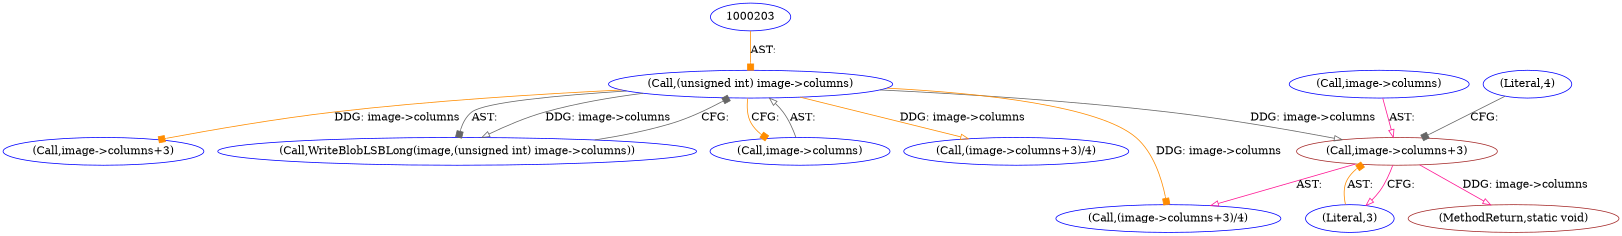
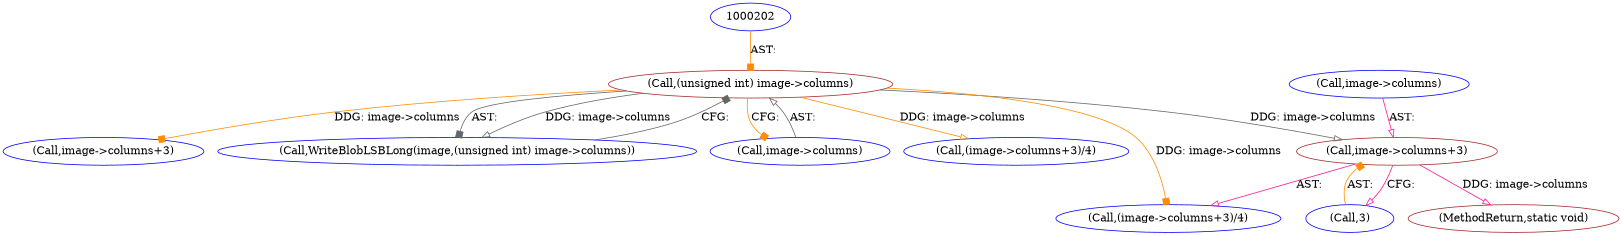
node "1000203": label "1000203" -> "1000202"
node "(Call,(unsigned int) image->columns)": color blue -> brown
node "(Literal,4)": removed
node "(Literal,3)": label "(Literal,3)" -> "(Call,3)"
